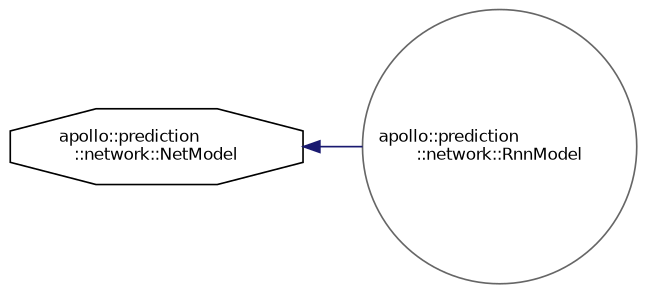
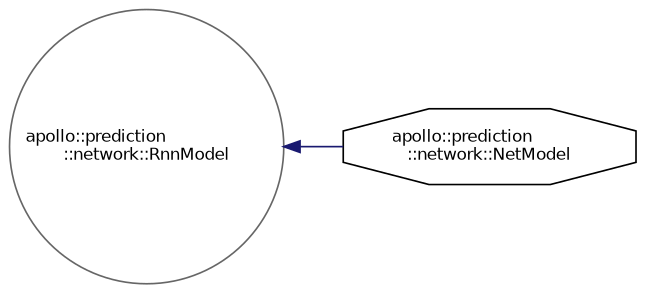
edge "apollo::prediction ::network::RnnModel" -> "apollo::prediction ::network::NetModel": reversed
